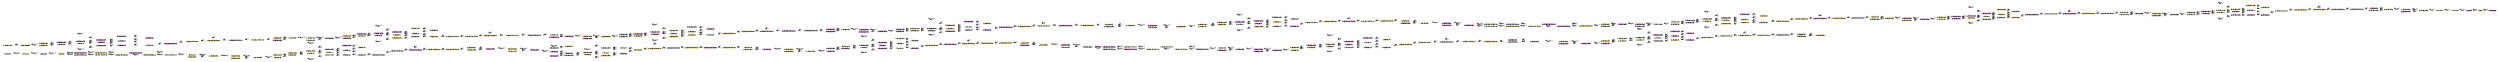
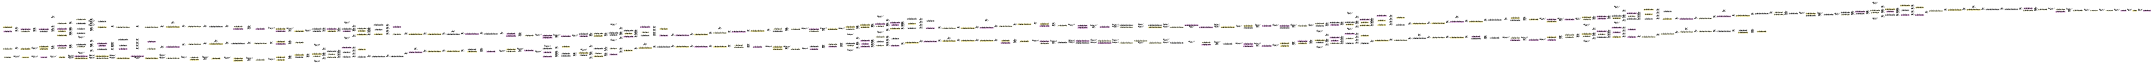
node "178 /stage3/stage3.3/Transpose": removed
edge "180 /stage3/stage3.3/Reshape_1" -> "181 /stage3/stage3.4/Shape": removed, label "shape:[1, 232, 14, 14] ports:0 -> 0"
edge "38 /stage2/stage2.1/Reshape" -> "39 /stage2/stage2.1/Transpose": now "38 /stage2/stage2.1/Reshape" -> "40 /stage2/stage2.1/Constant_7"
